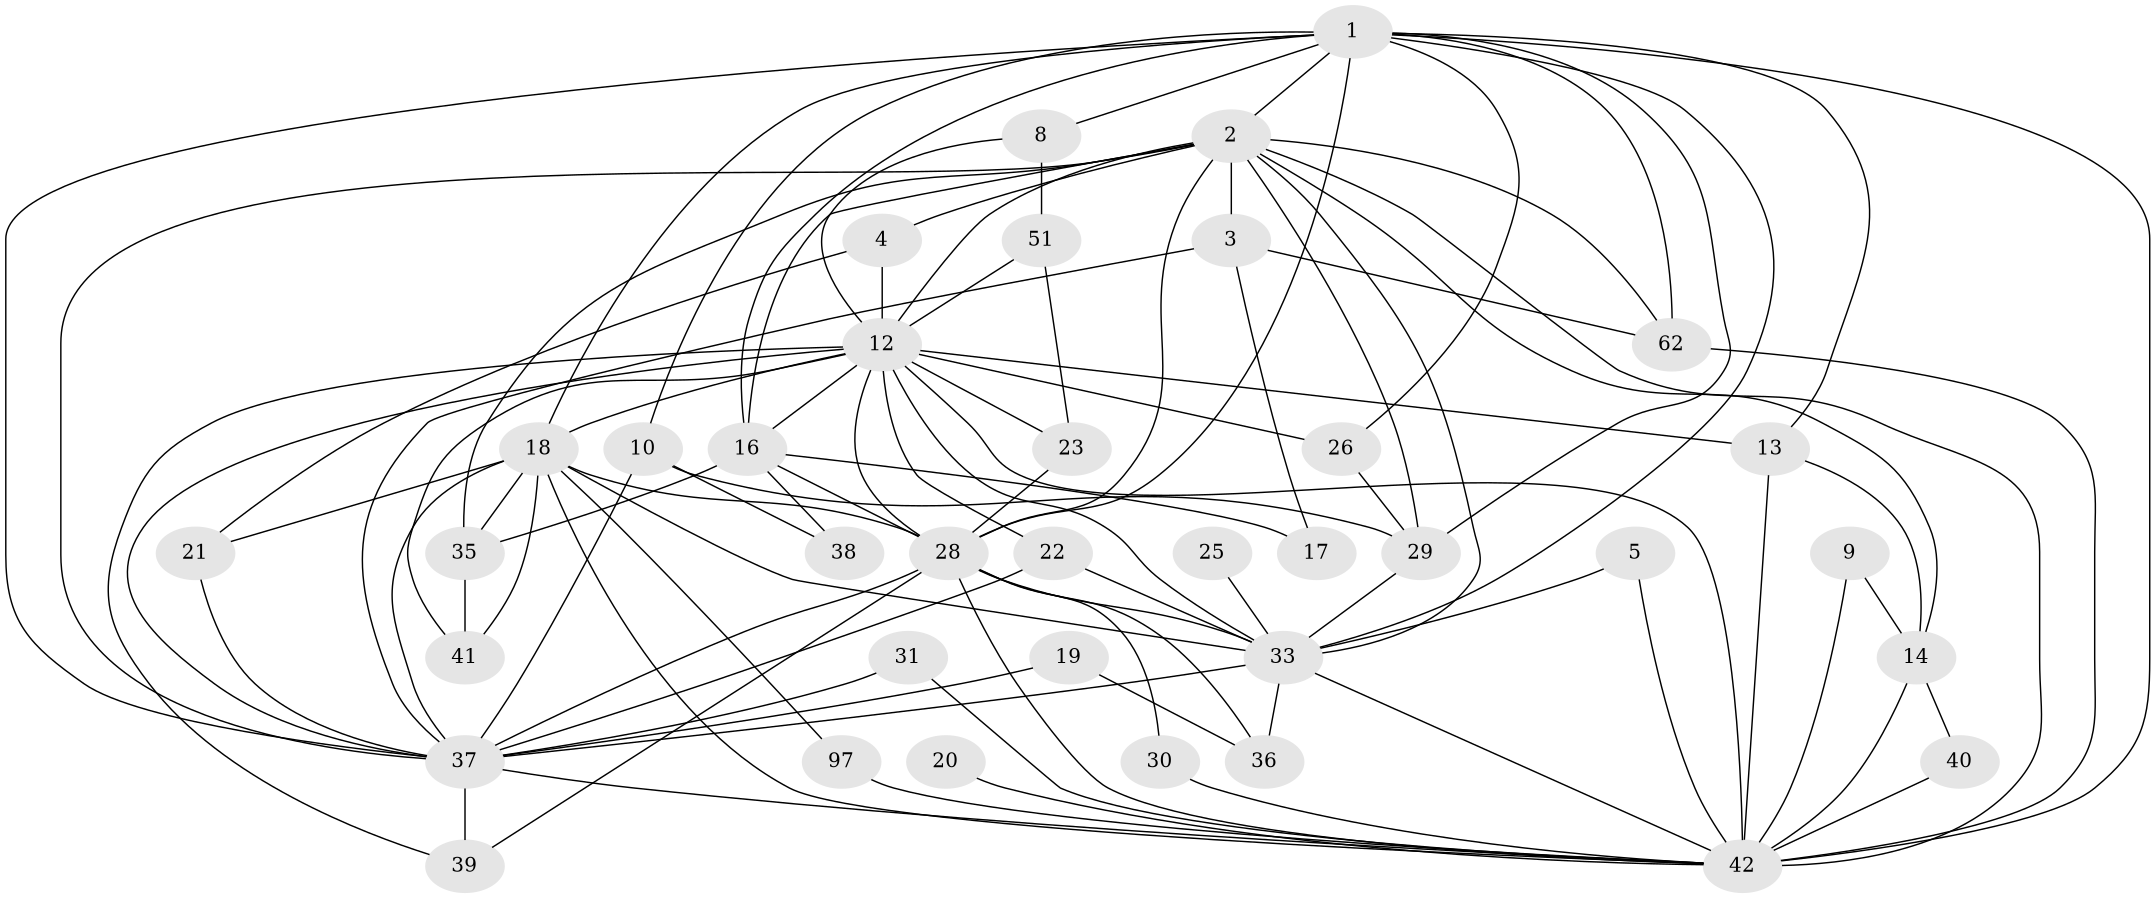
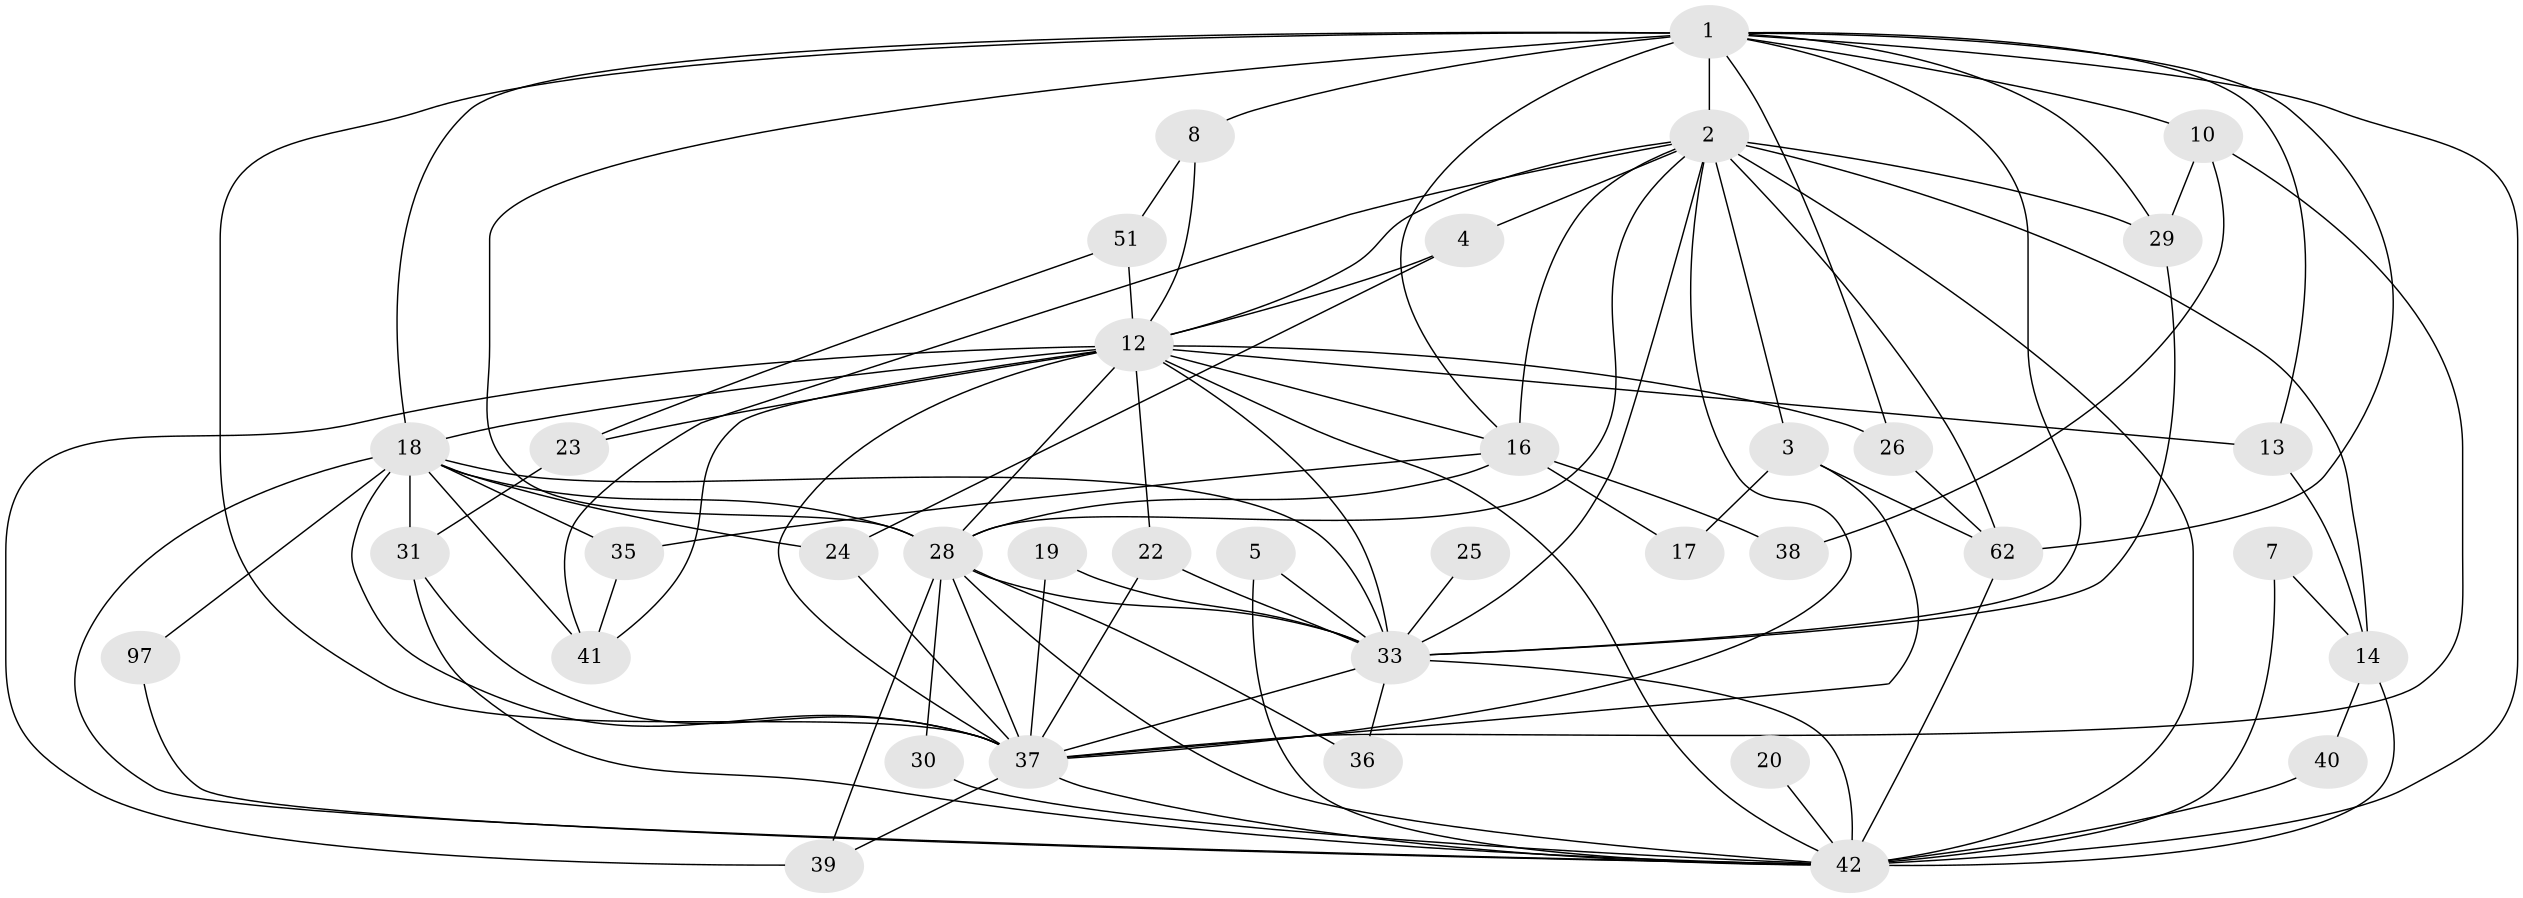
edge "2" -- "35": now "2" -- "41"
edge "18" -- "31": added
edge "26" -- "29": now "26" -- "62"
edge "23" -- "28": now "23" -- "31"
node "21": label "21" -> "24"
node "9": label "9" -> "7"
edge "13" -- "42": removed
edge "19" -- "36": now "19" -- "33"
